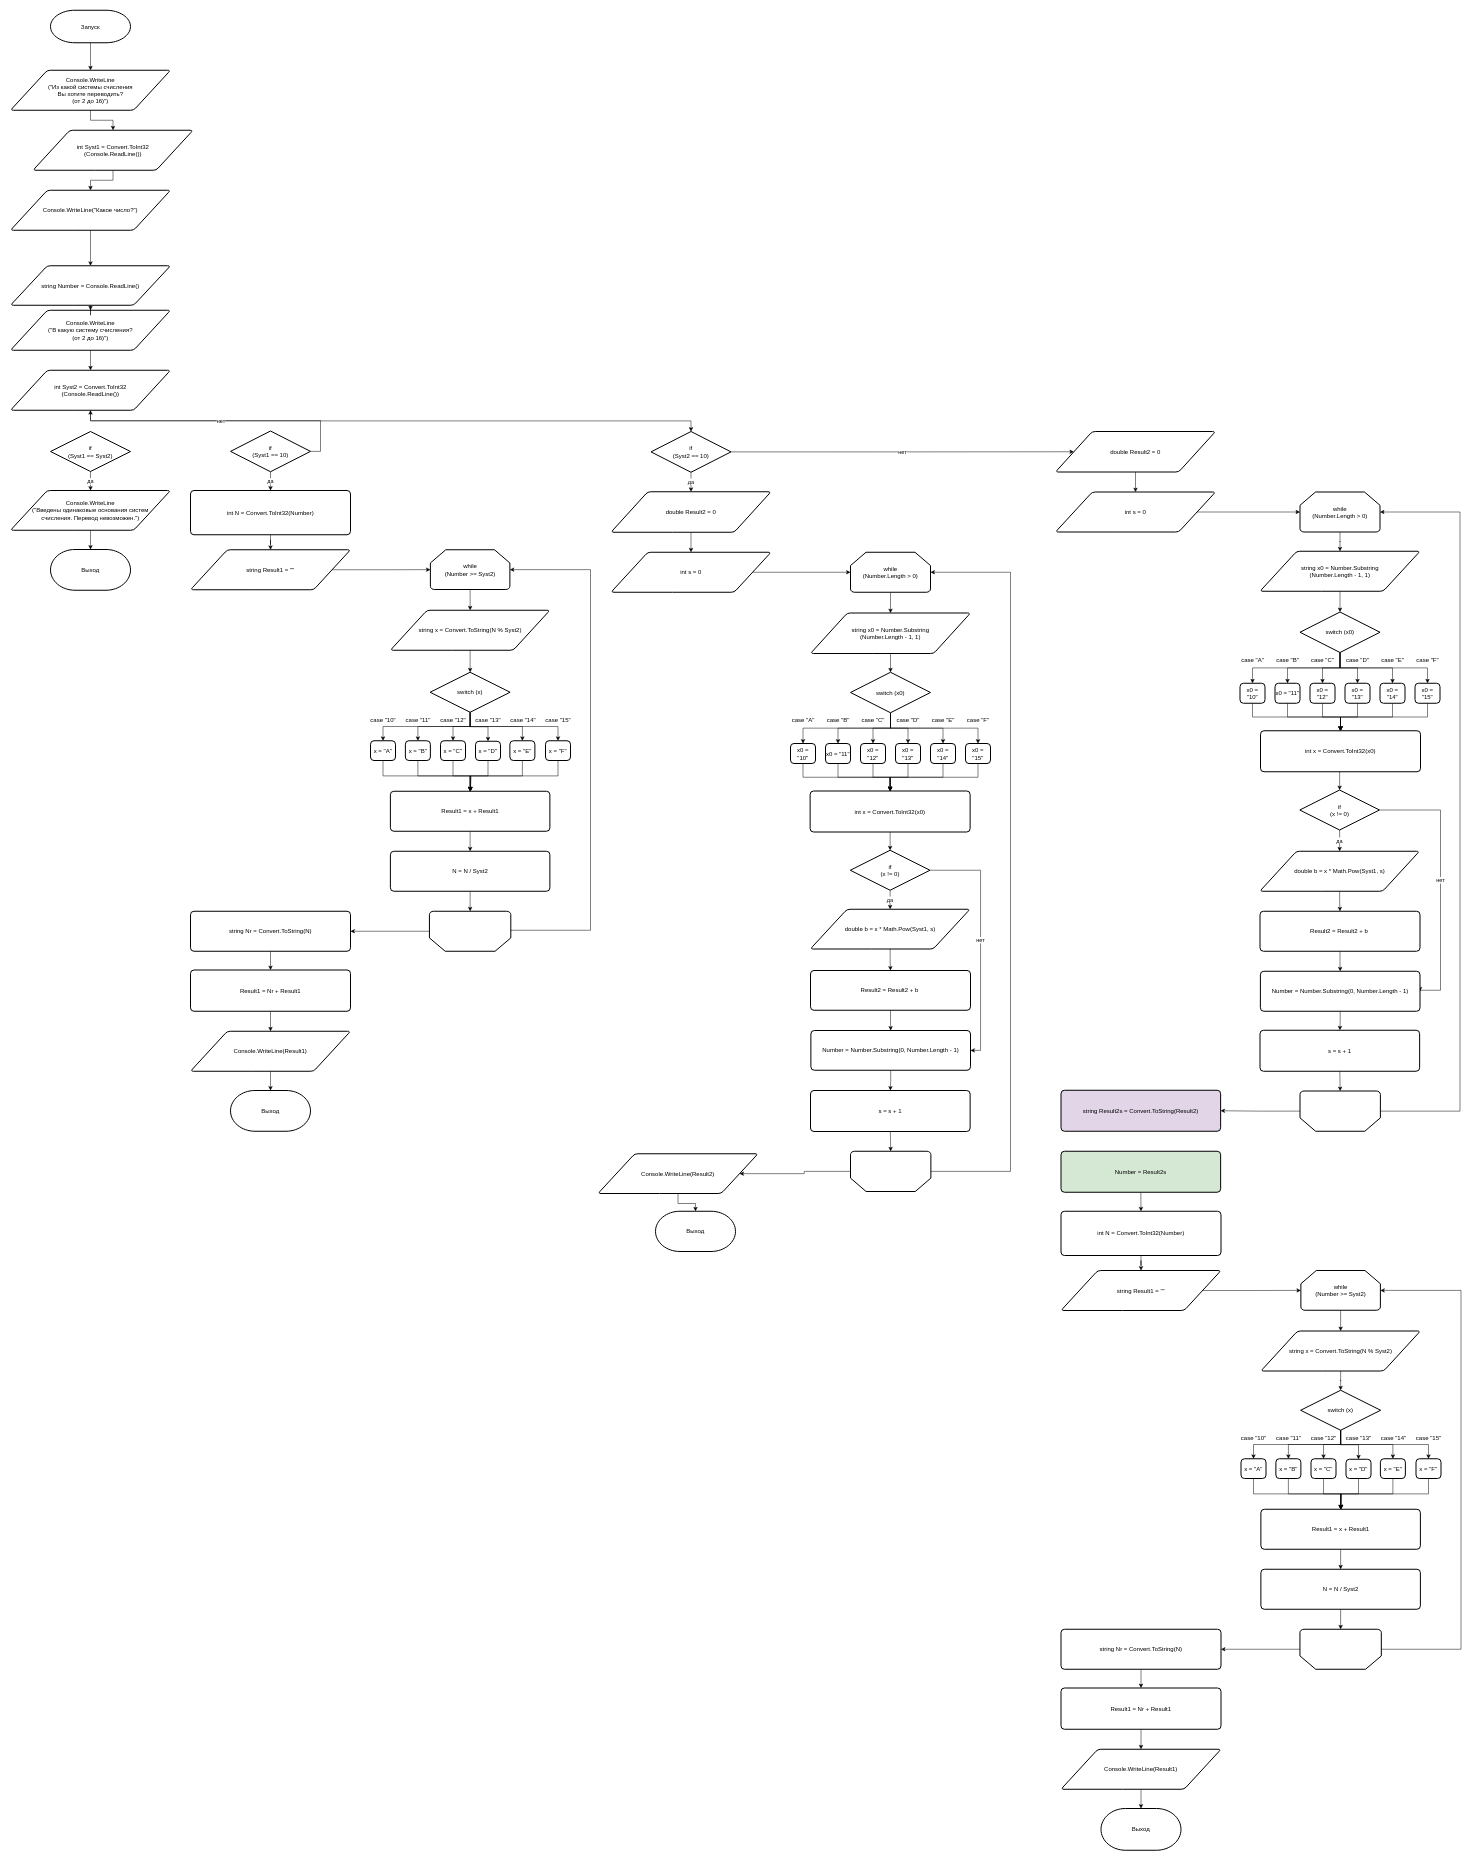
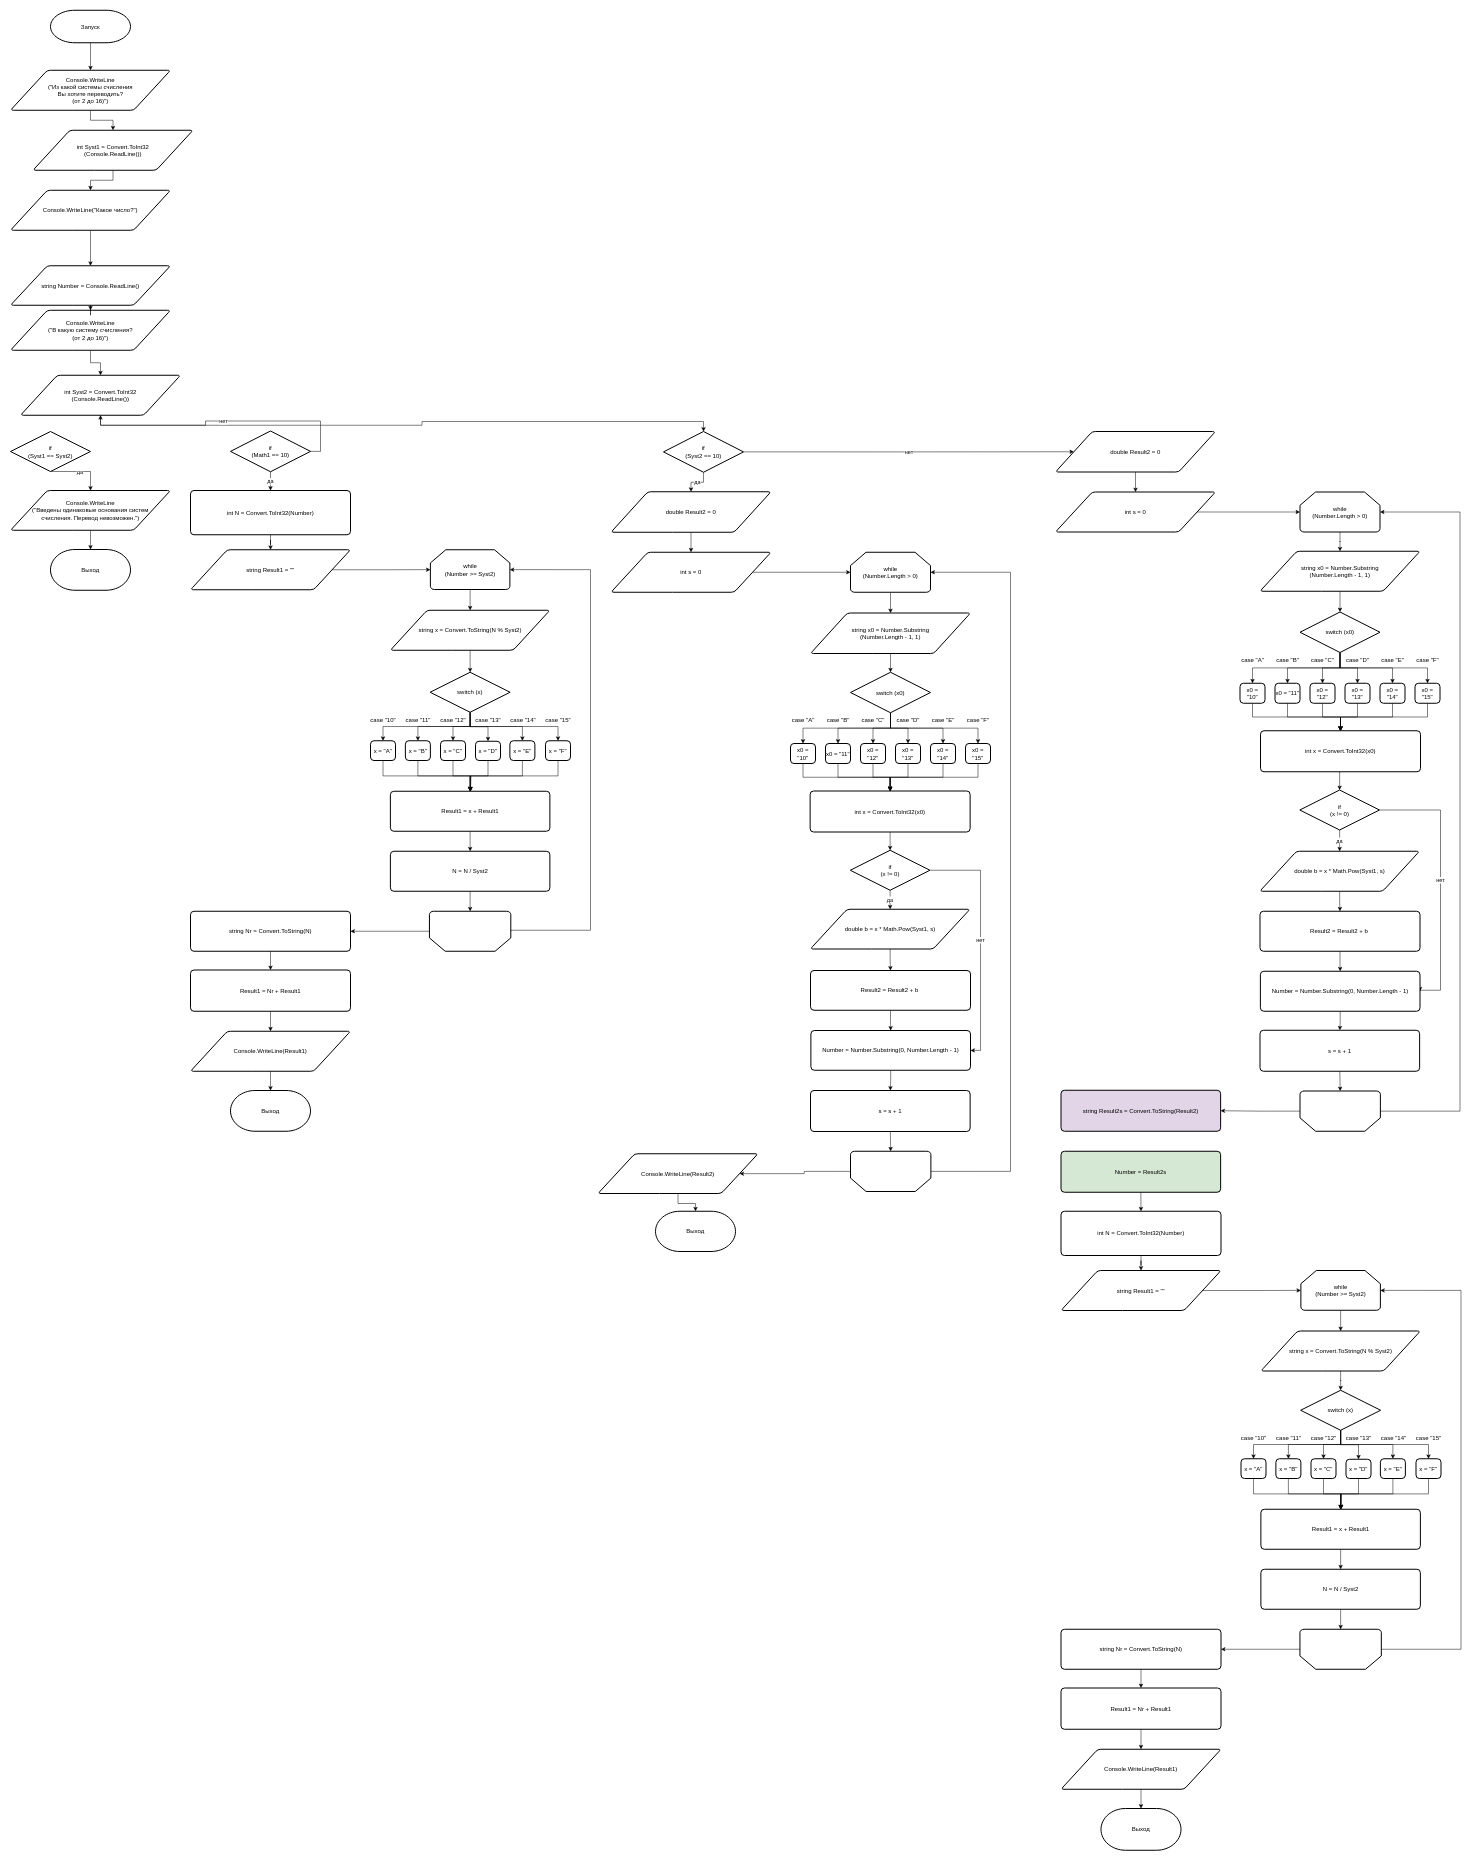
node "int Syst2 = Convert.ToInt32 (Console.ReadLine())": moved (90, 390) -> (100, 395)
node "if (Syst1 == 10)": label "if (Syst1 == 10)" -> "if (Math1 == 10)"
node "if (Syst1 == Syst2)": moved (90, 452) -> (50, 452)
node "if (Syst2 == 10)": moved (691, 452) -> (703, 452)
